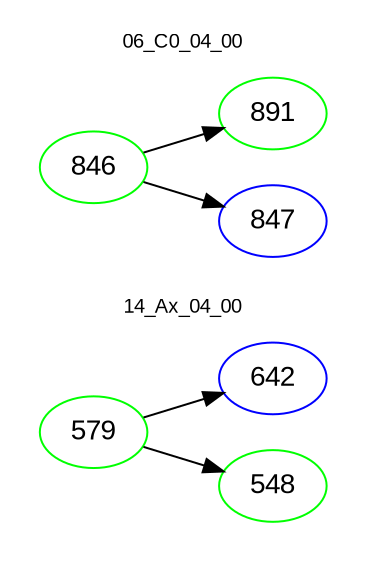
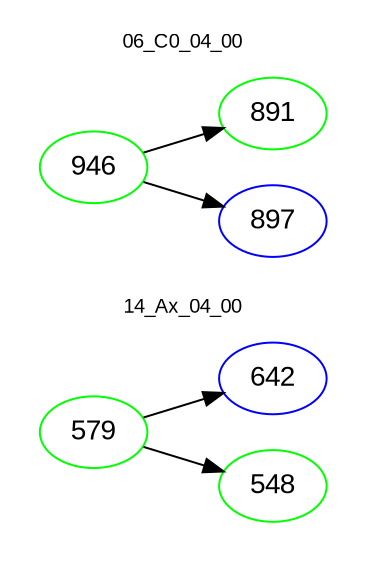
node "846": label "846" -> "946"
node "847": label "847" -> "897"
